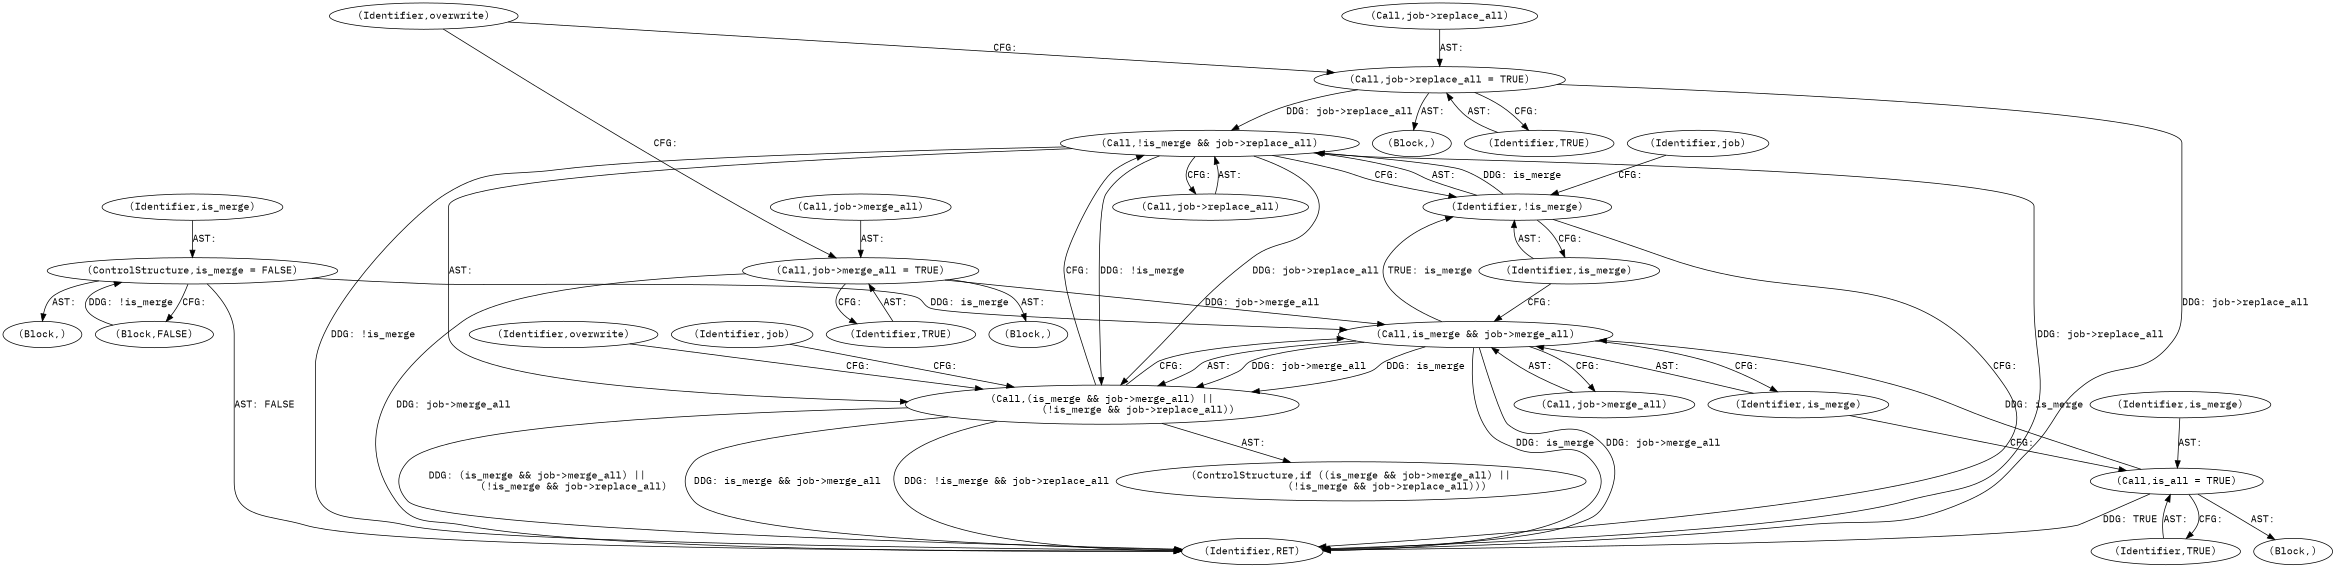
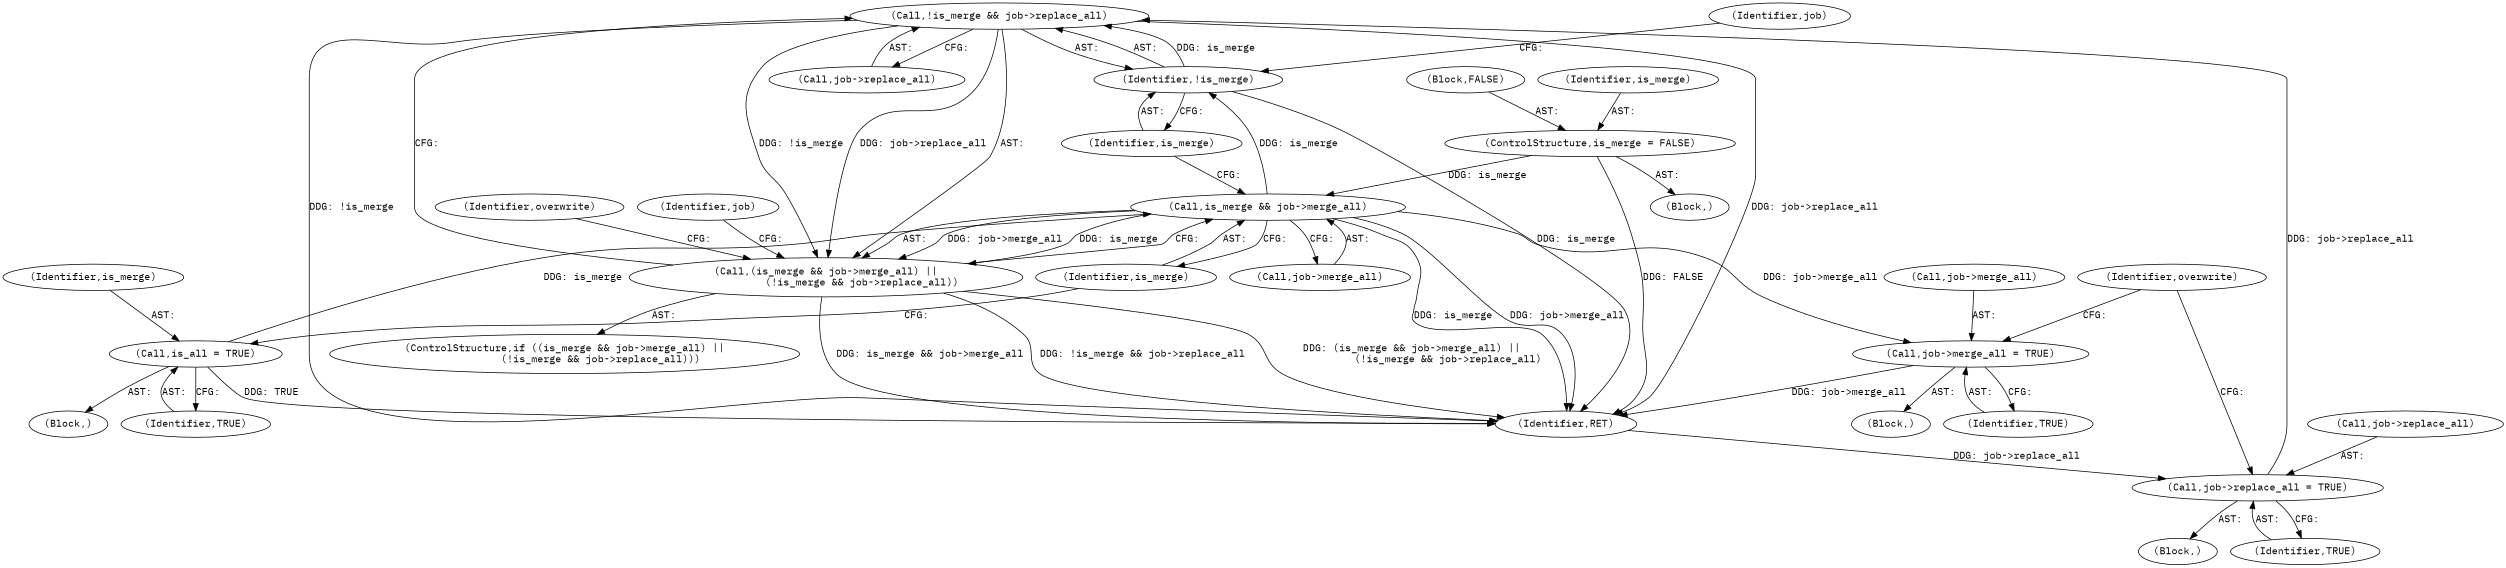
edge "(Call,!is_merge && job->replace_all)" -> "(Identifier,!is_merge)": label "CFG: " -> "AST: "
edge "(Call,is_merge && job->merge_all)" -> "(Identifier,!is_merge)": label "TRUE: is_merge" -> "DDG: is_merge"
edge "(ControlStructure,is_merge = FALSE)" -> "(Block,FALSE)": removed, label "CFG:"
edge "(Call,job->merge_all = TRUE)" -> "(Call,is_merge && job->merge_all)": reversed
edge "(Block,FALSE)" -> "(ControlStructure,is_merge = FALSE)": label "DDG: !is_merge" -> "AST: "
edge "(Call,job->replace_all = TRUE)" -> "(Identifier,RET)": reversed
edge "(Identifier,!is_merge)" -> "(Identifier,RET)": label "CFG: " -> "DDG: is_merge"
edge "(ControlStructure,is_merge = FALSE)" -> "(Identifier,RET)": label "AST: FALSE" -> "DDG: FALSE"
